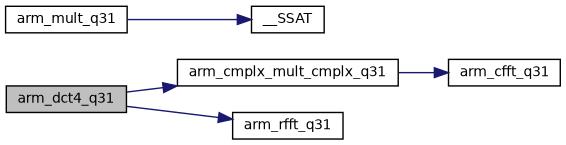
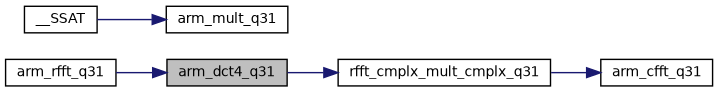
edge "arm_mult_q31" -> "__SSAT": reversed
node "arm_cmplx_mult_cmplx_q31": label "arm_cmplx_mult_cmplx_q31" -> "rfft_cmplx_mult_cmplx_q31"
edge "arm_dct4_q31" -> "arm_rfft_q31": reversed
